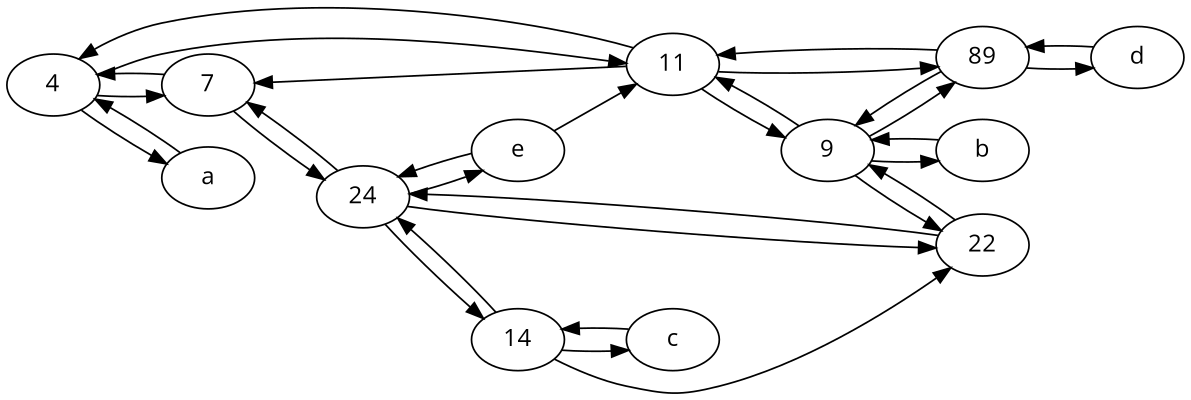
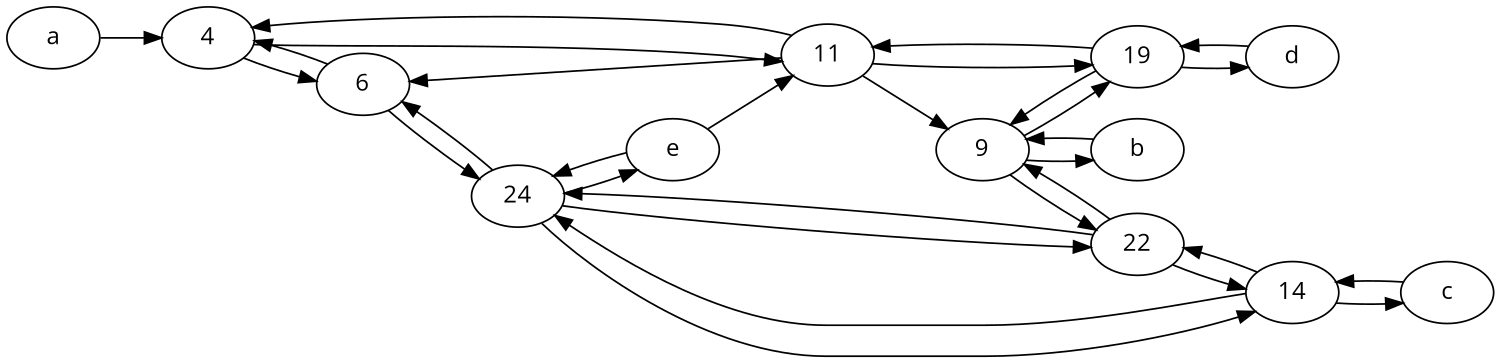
node "89": label "89" -> "19"
node "7": label "7" -> "6"
edge "9" -> "11": removed
edge "4" -> "a": removed
edge "22" -> "14": added
